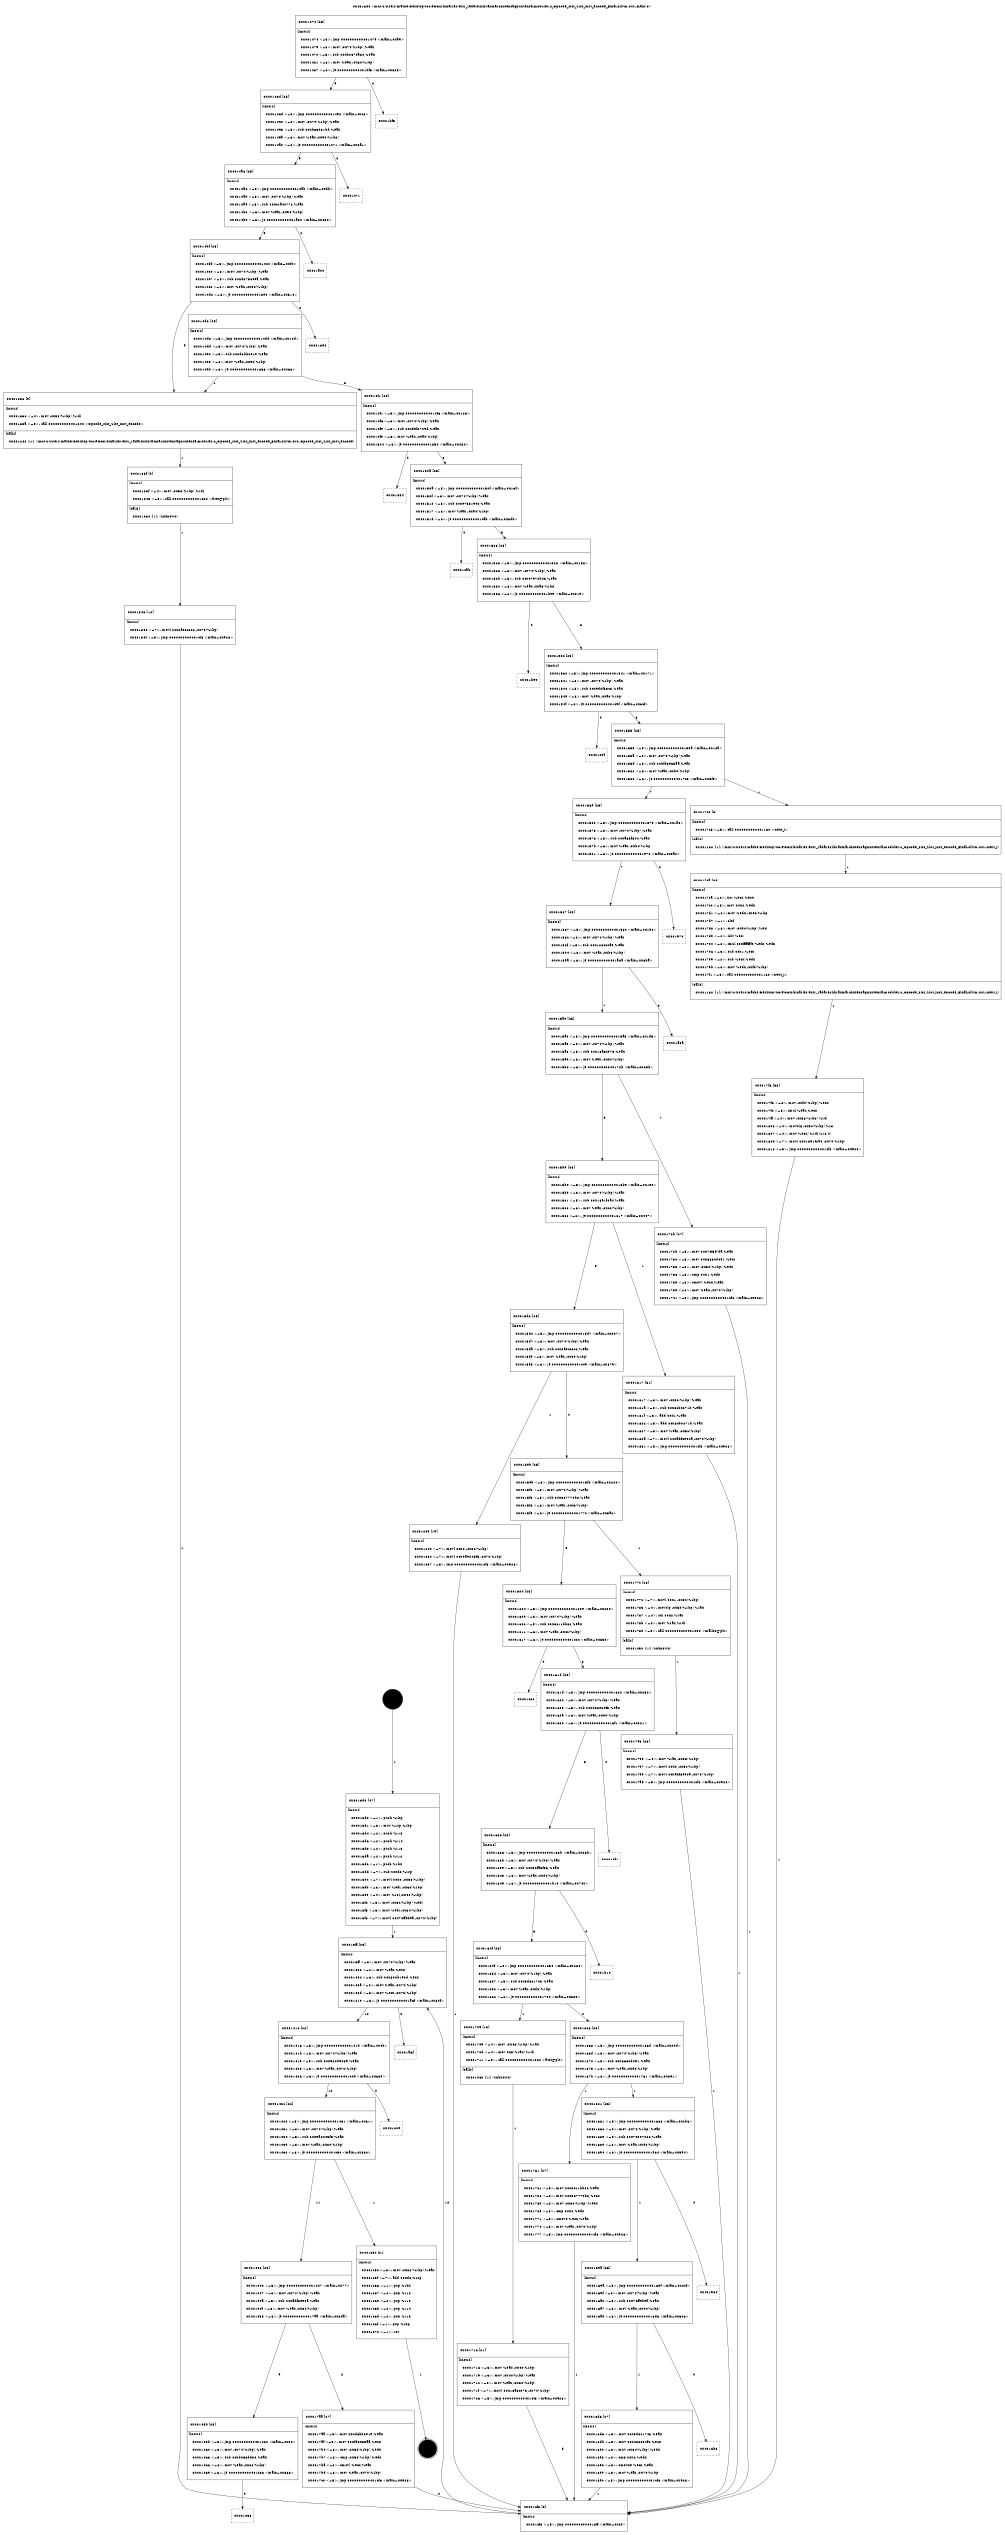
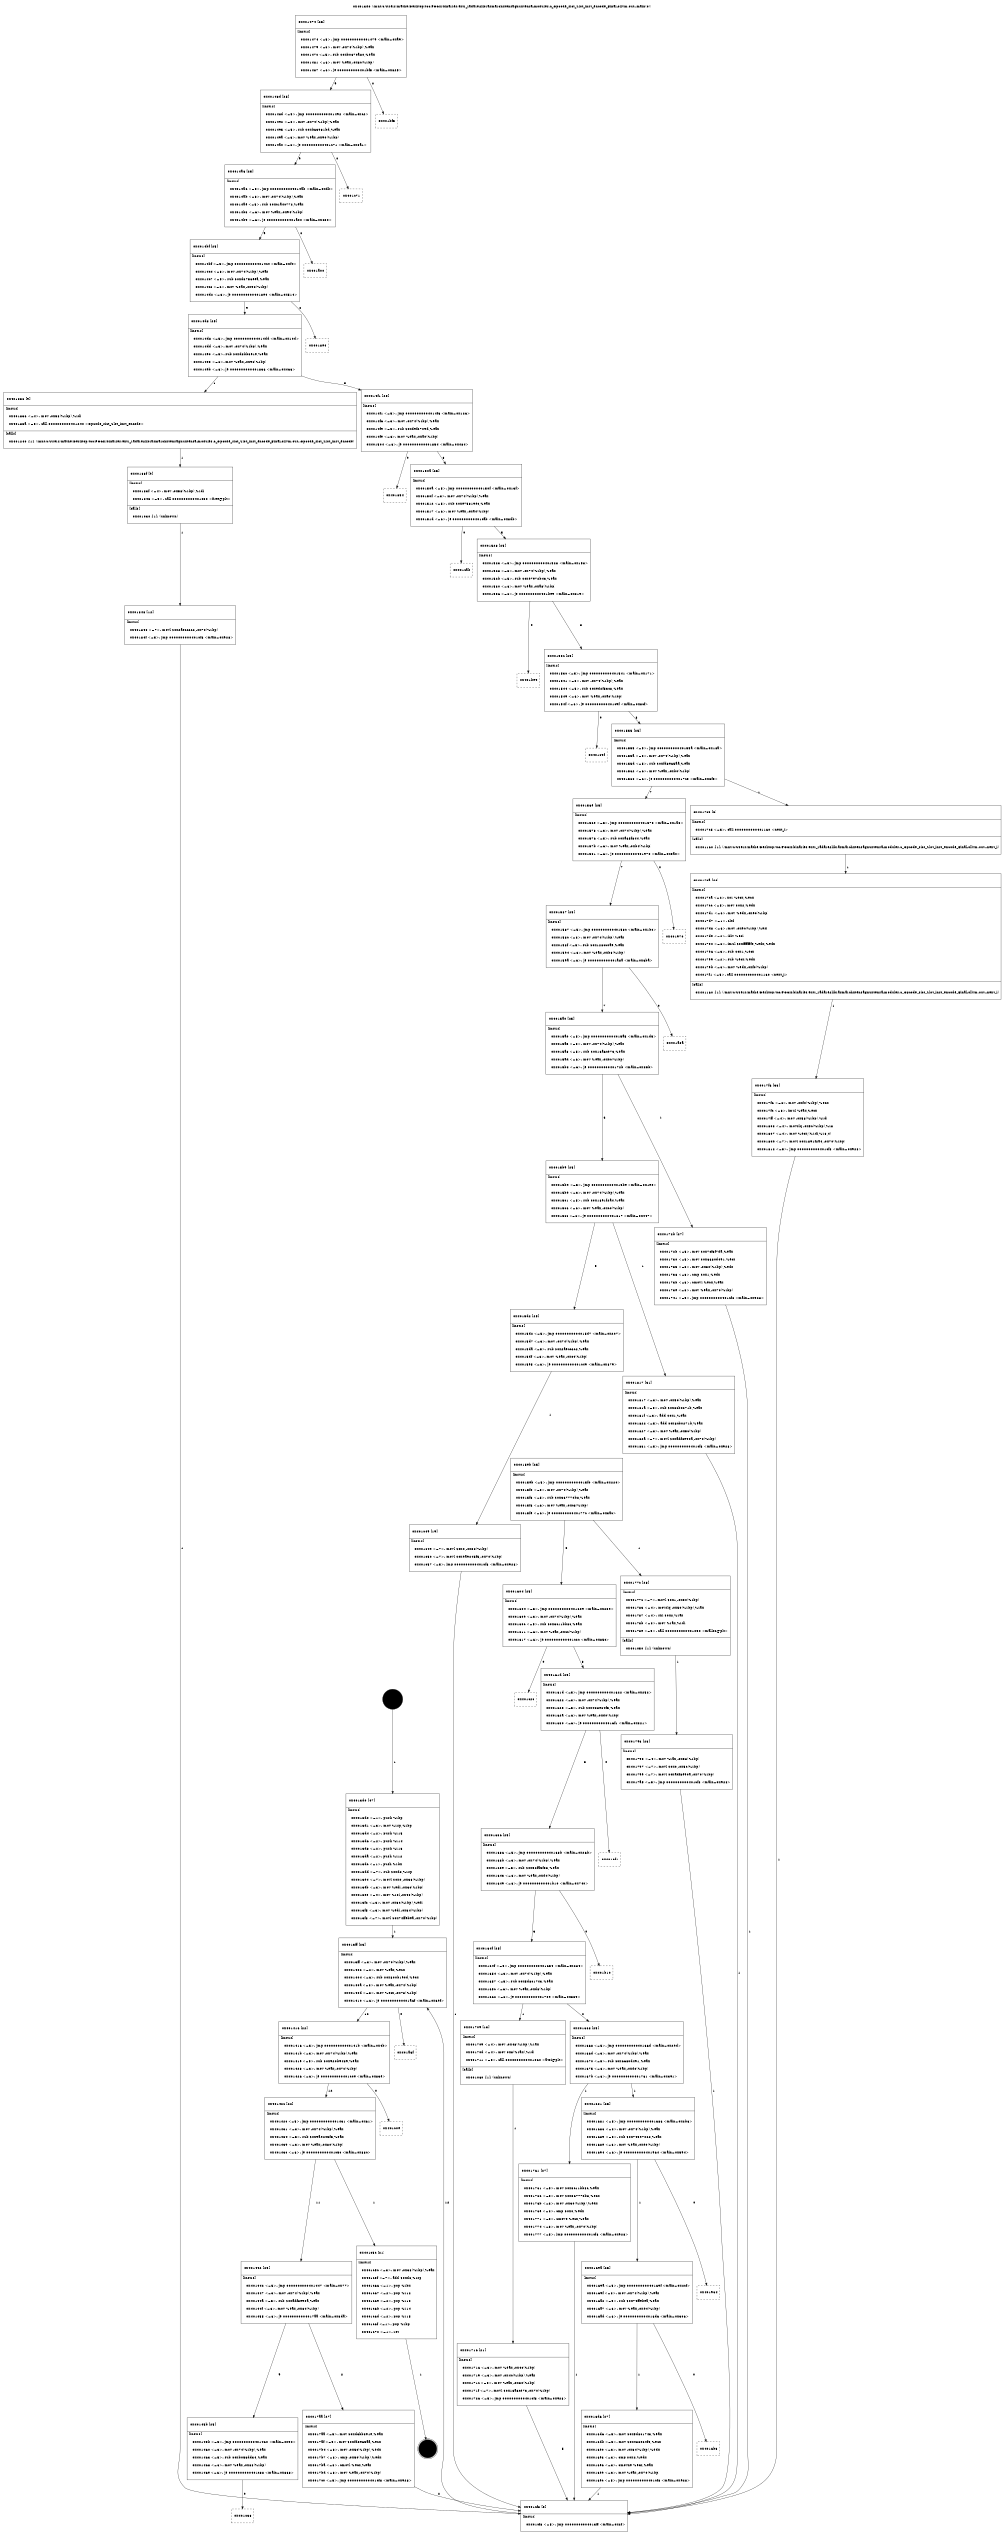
edge "0x4014bf [25]" -> "0x401836 [9]": now "0x4014bf [25]" -> "0x4014d8 [25]"
edge "0x4015d2 [25]" -> "0x4015eb [25]": removed, label "4"
